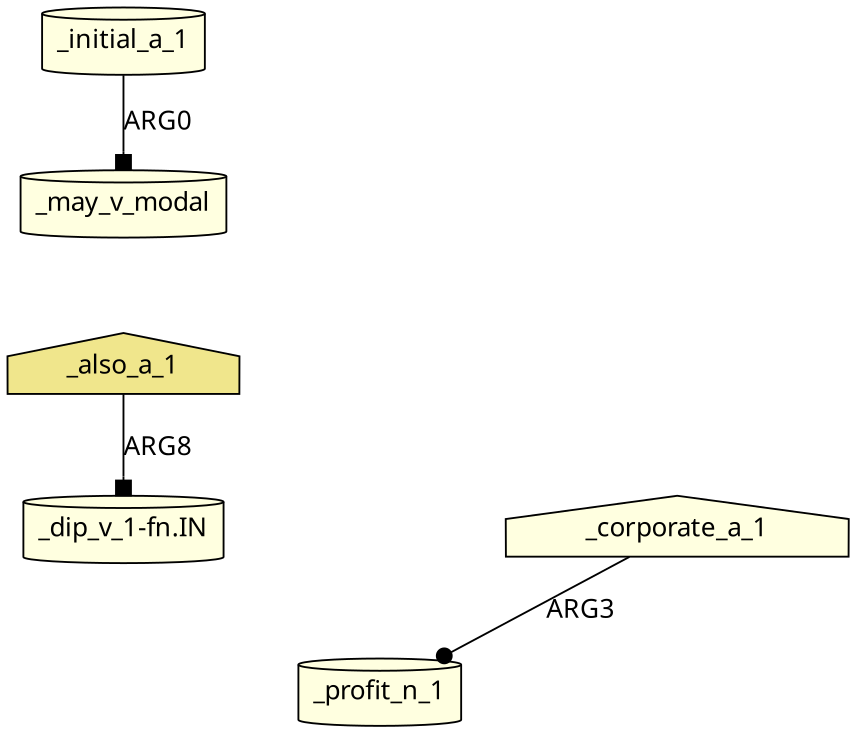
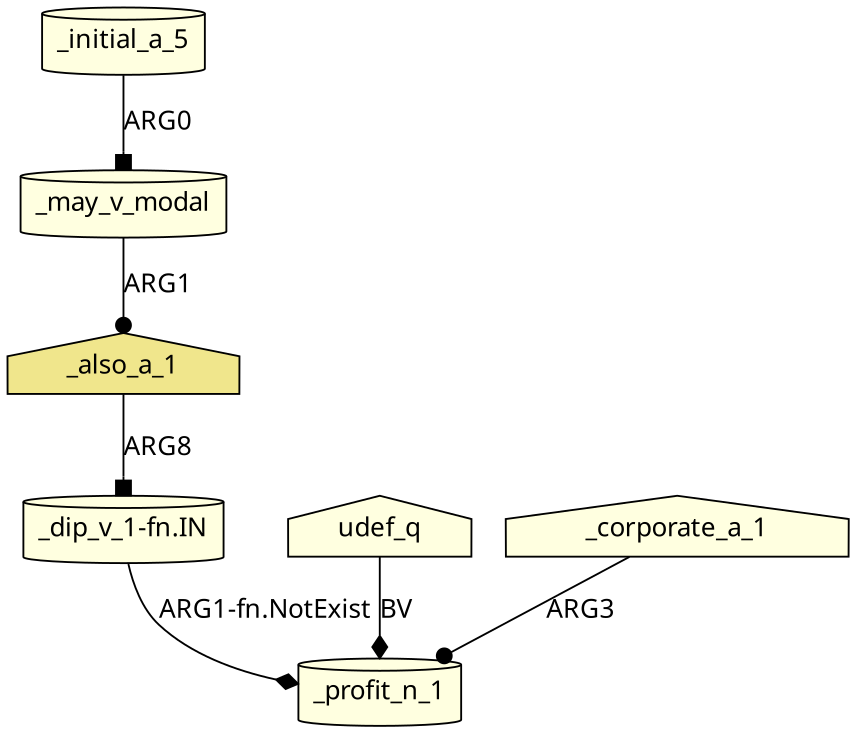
node "_initial_a_1": label "_initial_a_1" -> "_initial_a_5"
edge "_may_v_modal" -> "_also_a_1": added, label "ARG1"
node "udef_q": added
edge "_dip_v_1-fn.IN" -> "_profit_n_1": added, label "ARG1-fn.NotExist"
